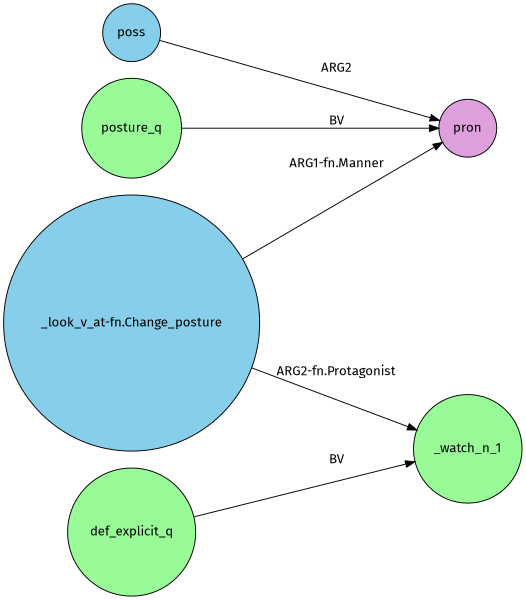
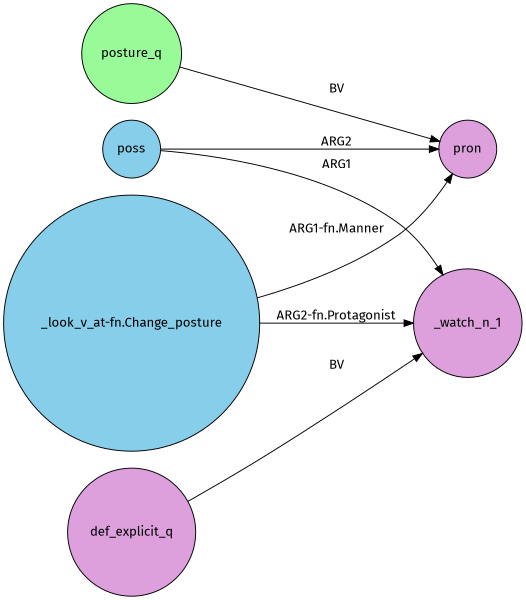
edge "poss" -> "_watch_n_1": added, label "ARG1"
node "_watch_n_1": fillcolor palegreen -> plum
node "def_explicit_q": fillcolor palegreen -> plum
